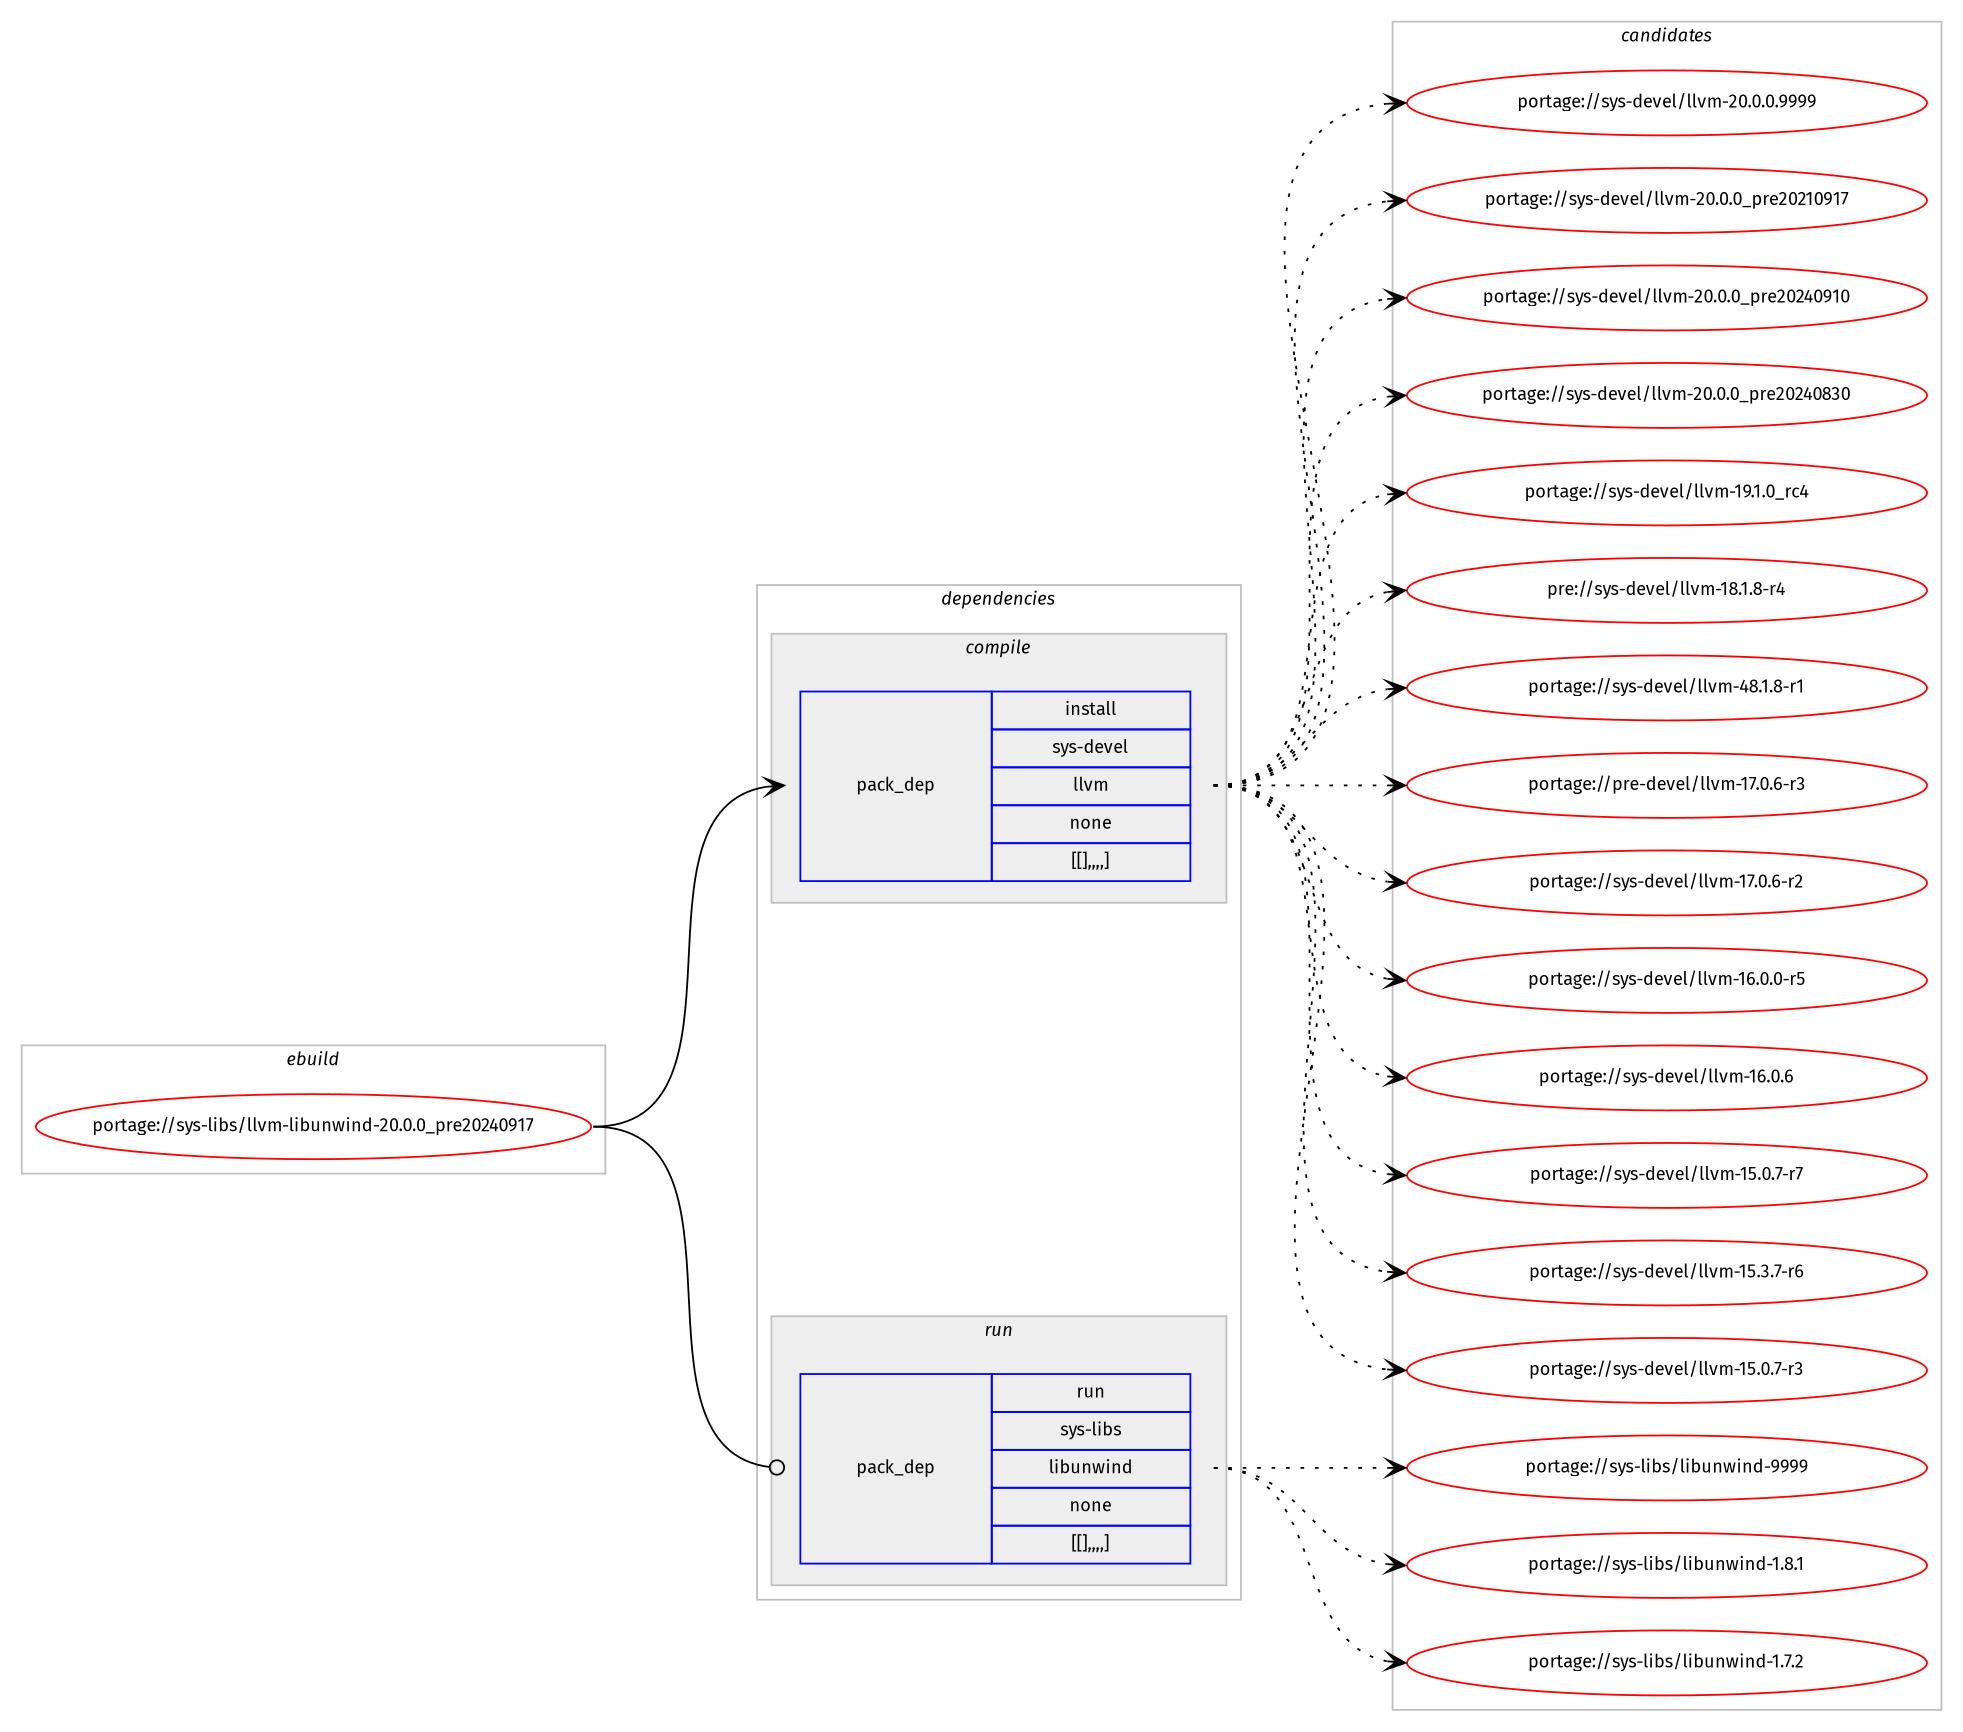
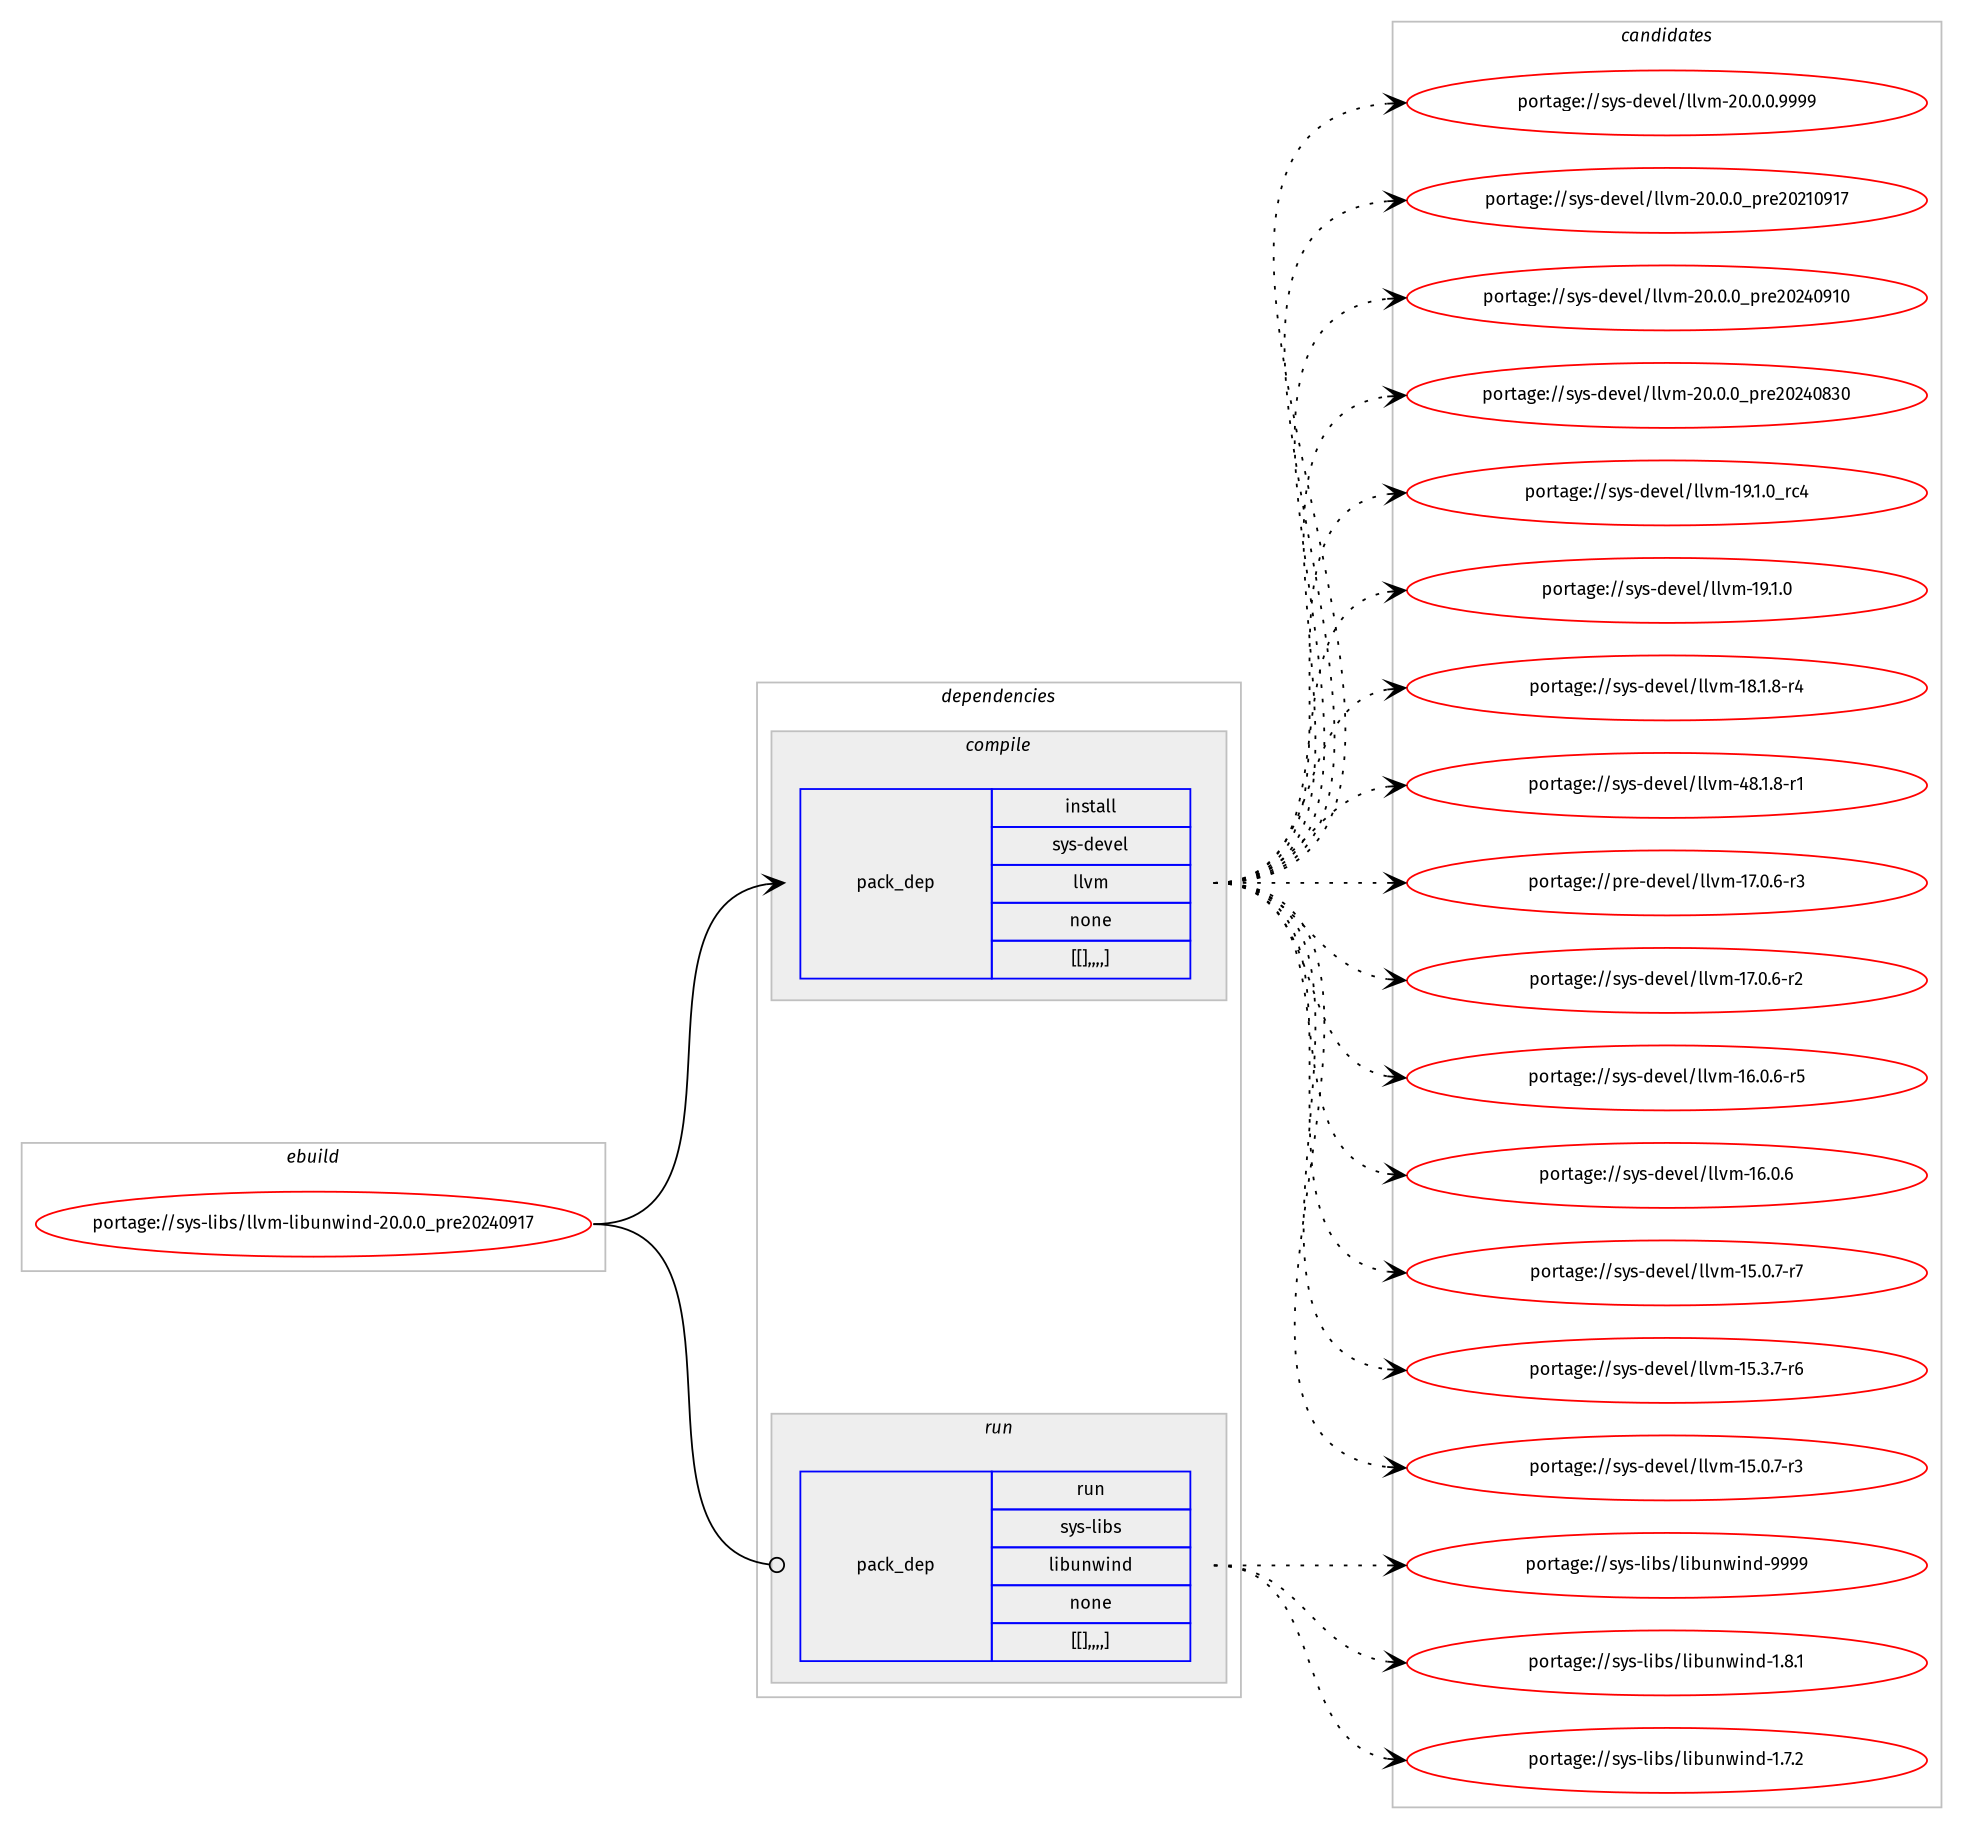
node "portage://sys-devel/llvm-19.1.0": added
node "pre://sys-devel/llvm-18.1.8-r4": label "pre://sys-devel/llvm-18.1.8-r4" -> "portage://sys-devel/llvm-18.1.8-r4"
node "portage://sys-devel/llvm-16.0.0-r5": label "portage://sys-devel/llvm-16.0.0-r5" -> "portage://sys-devel/llvm-16.0.6-r5"
